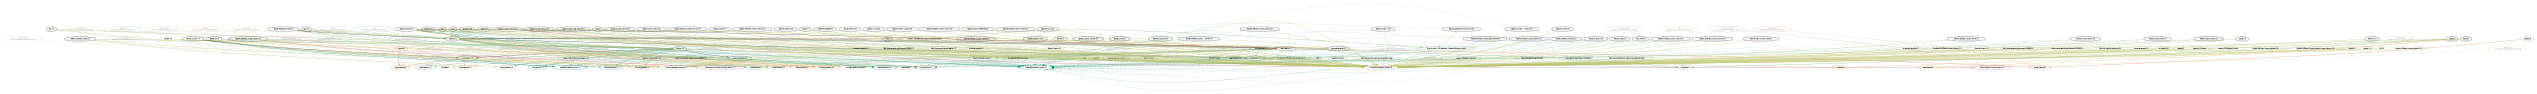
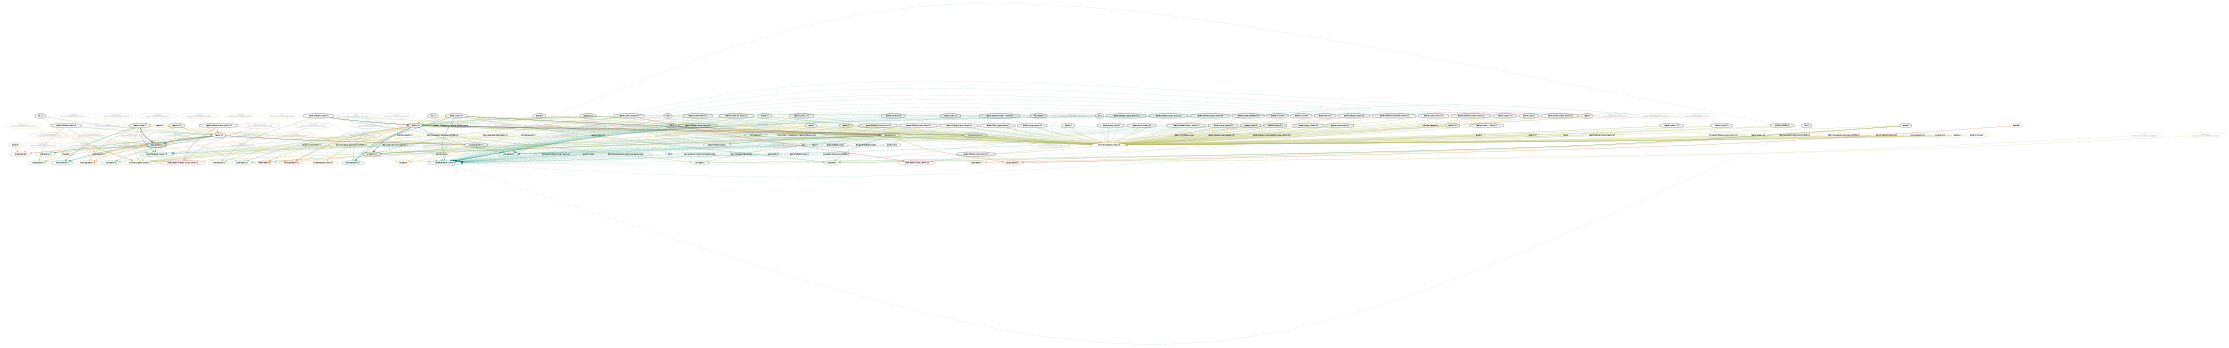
edge "Apache Software License version 2.0" -> "foss-license:Apache License 2.0": reversed
